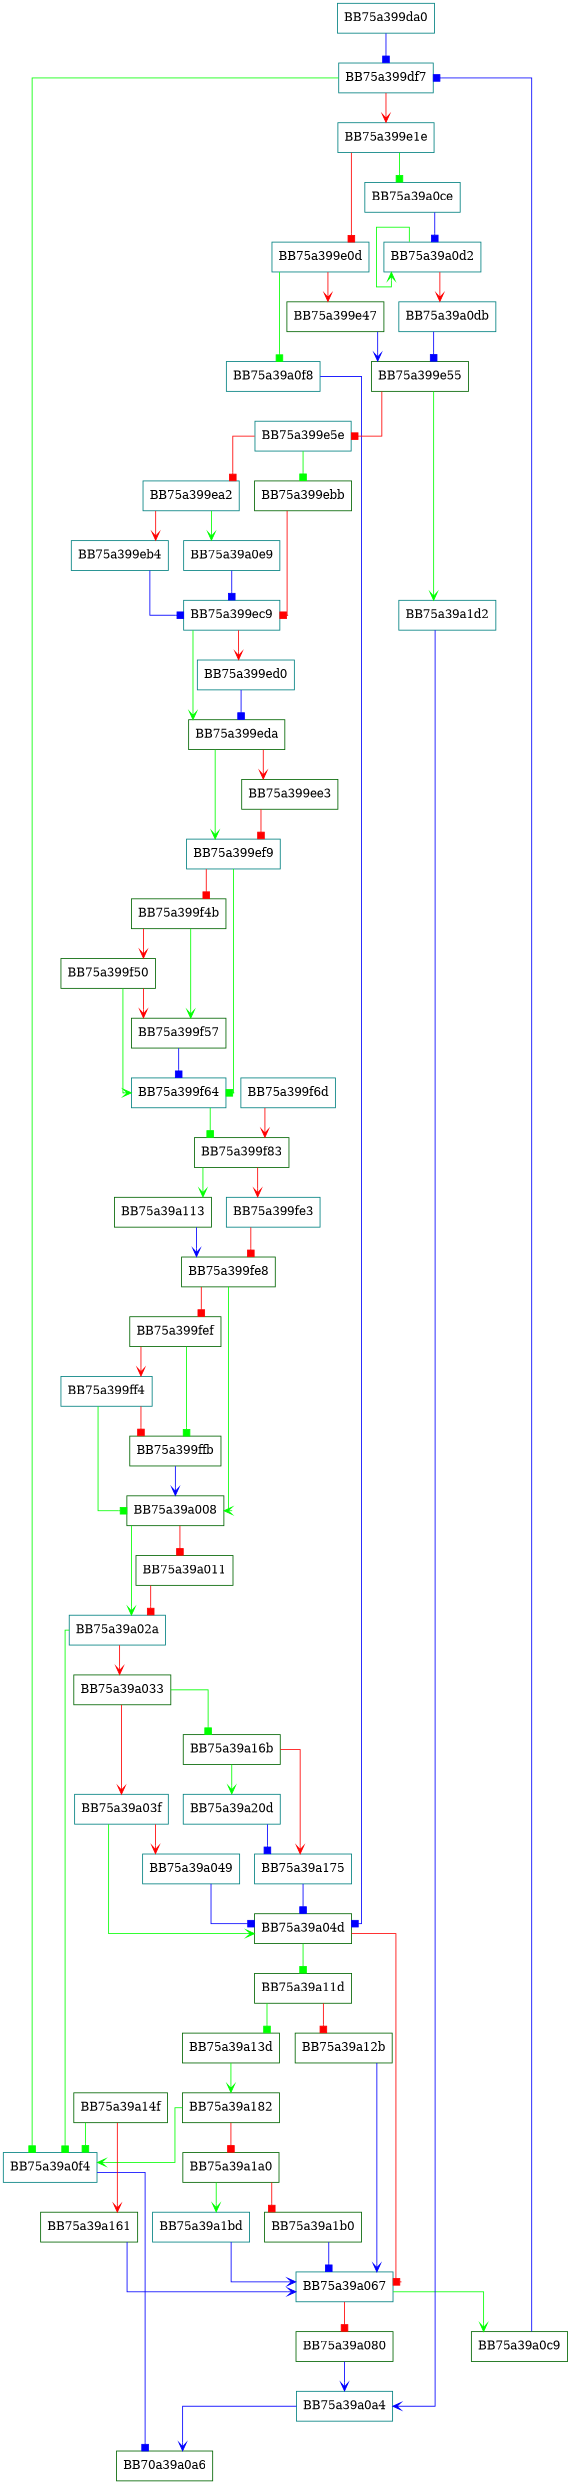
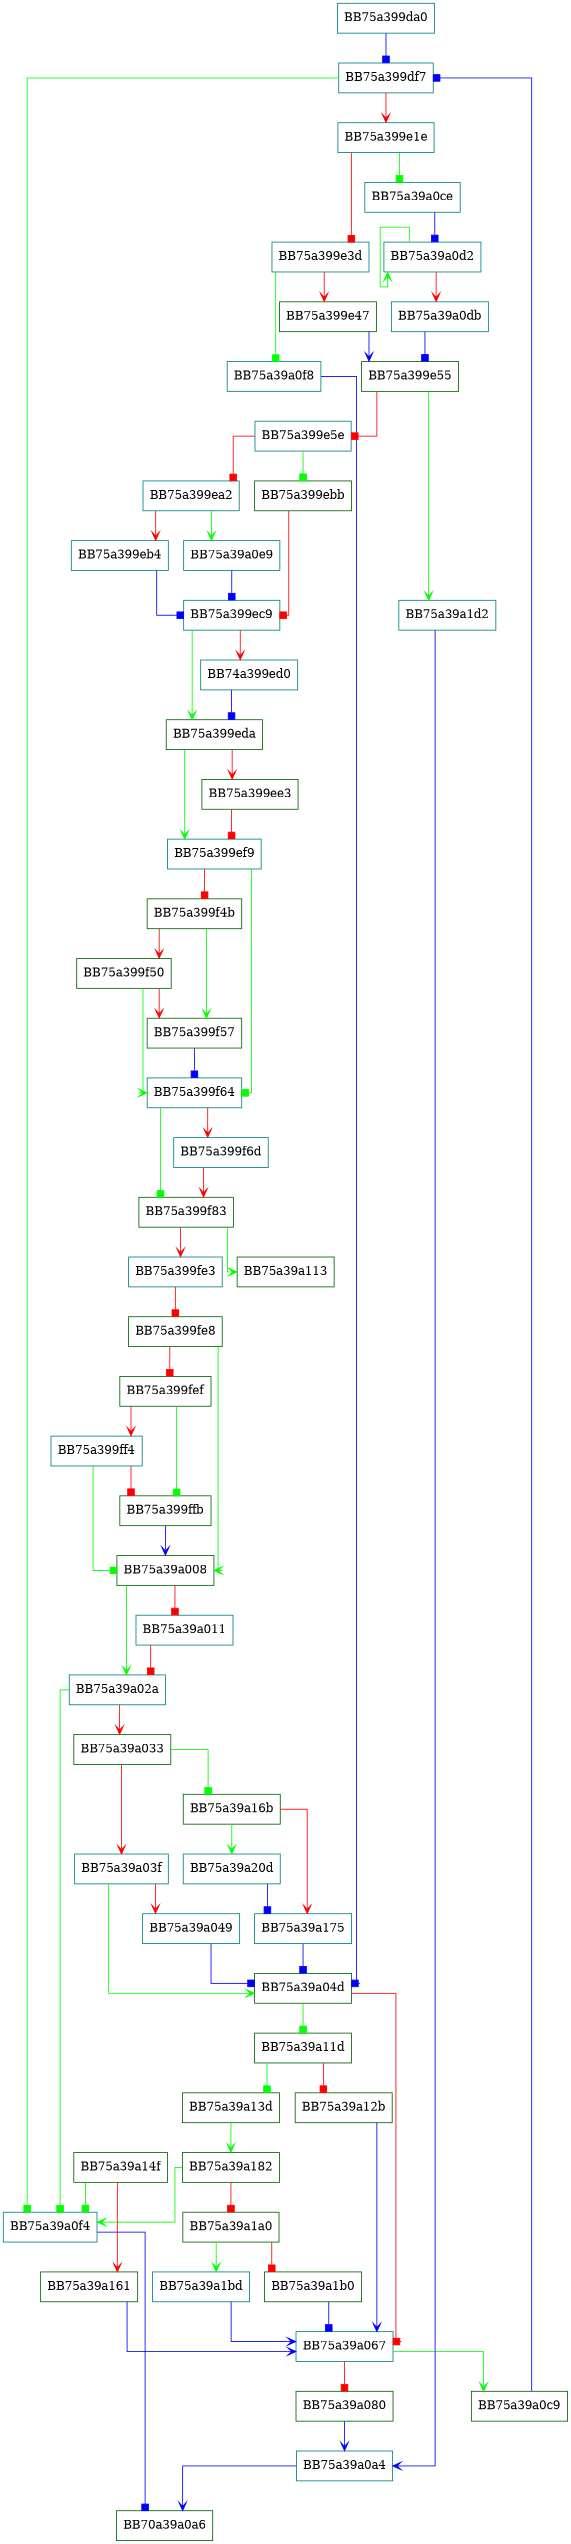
node "BB75a399e0d": label "BB75a399e0d" -> "BB75a399e3d"
node "BB75a399ed0": label "BB75a399ed0" -> "BB74a399ed0"
edge "BB75a399f64" -> "BB75a399f6d": added
edge "BB75a39a113" -> "BB75a399fe8": removed
node "BB75a39a011": color darkgreen -> teal
